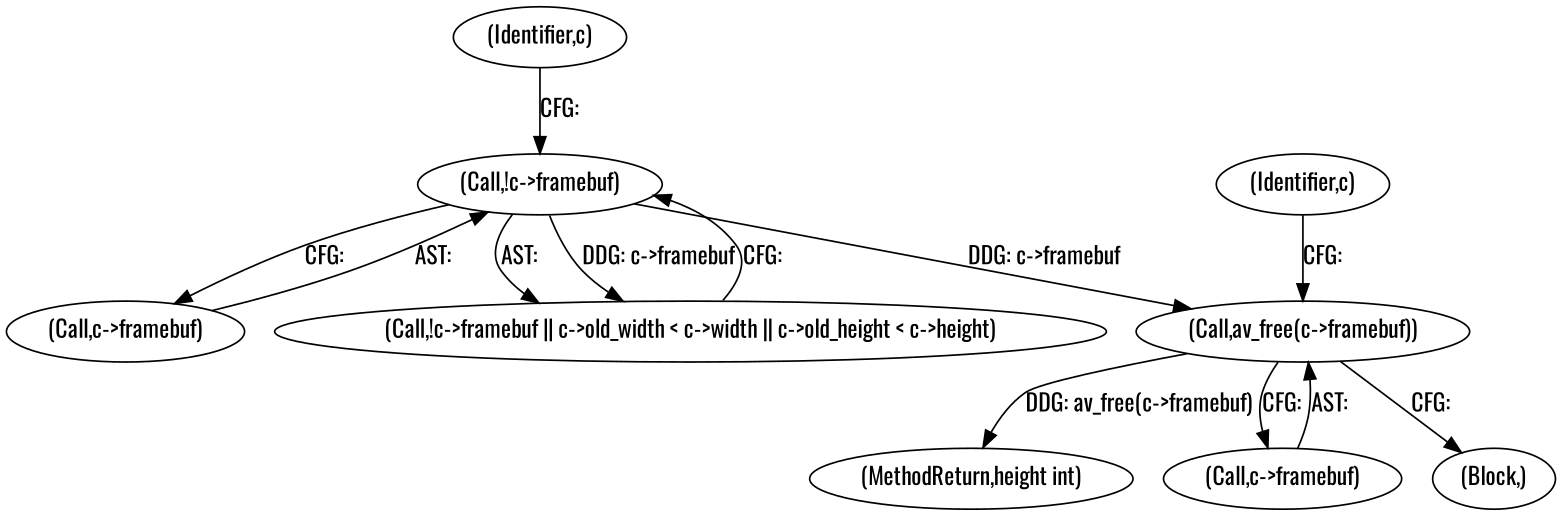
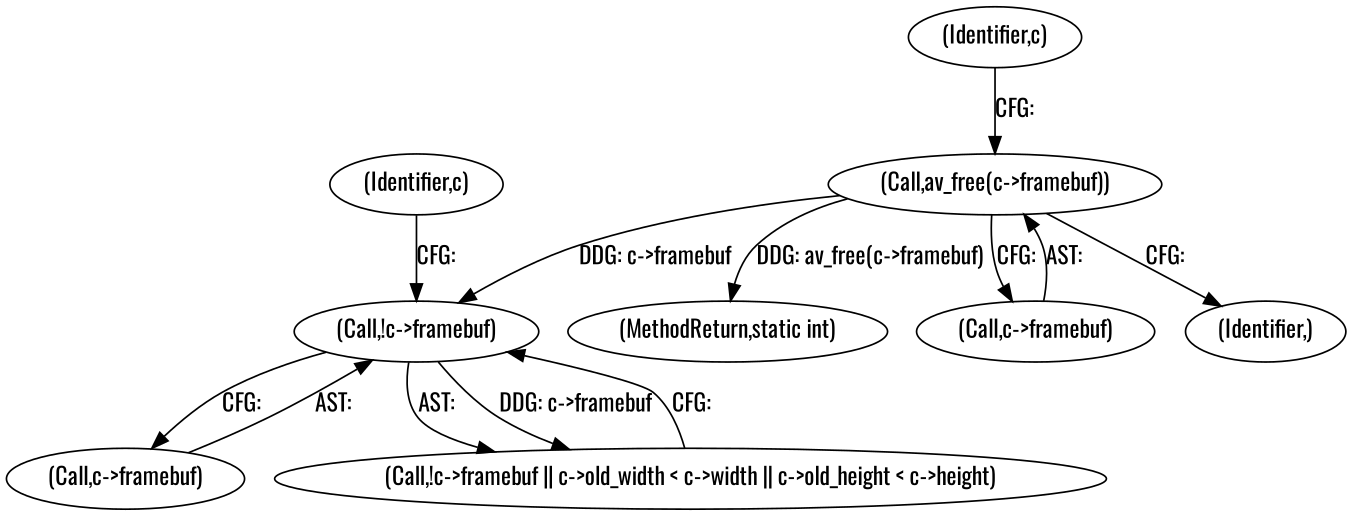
edge "(Call,!c->framebuf)" -> "(Call,av_free(c->framebuf))": reversed
node "(MethodReturn,height int)": label "(MethodReturn,height int)" -> "(MethodReturn,static int)"
node "(Block,)": label "(Block,)" -> "(Identifier,)"
